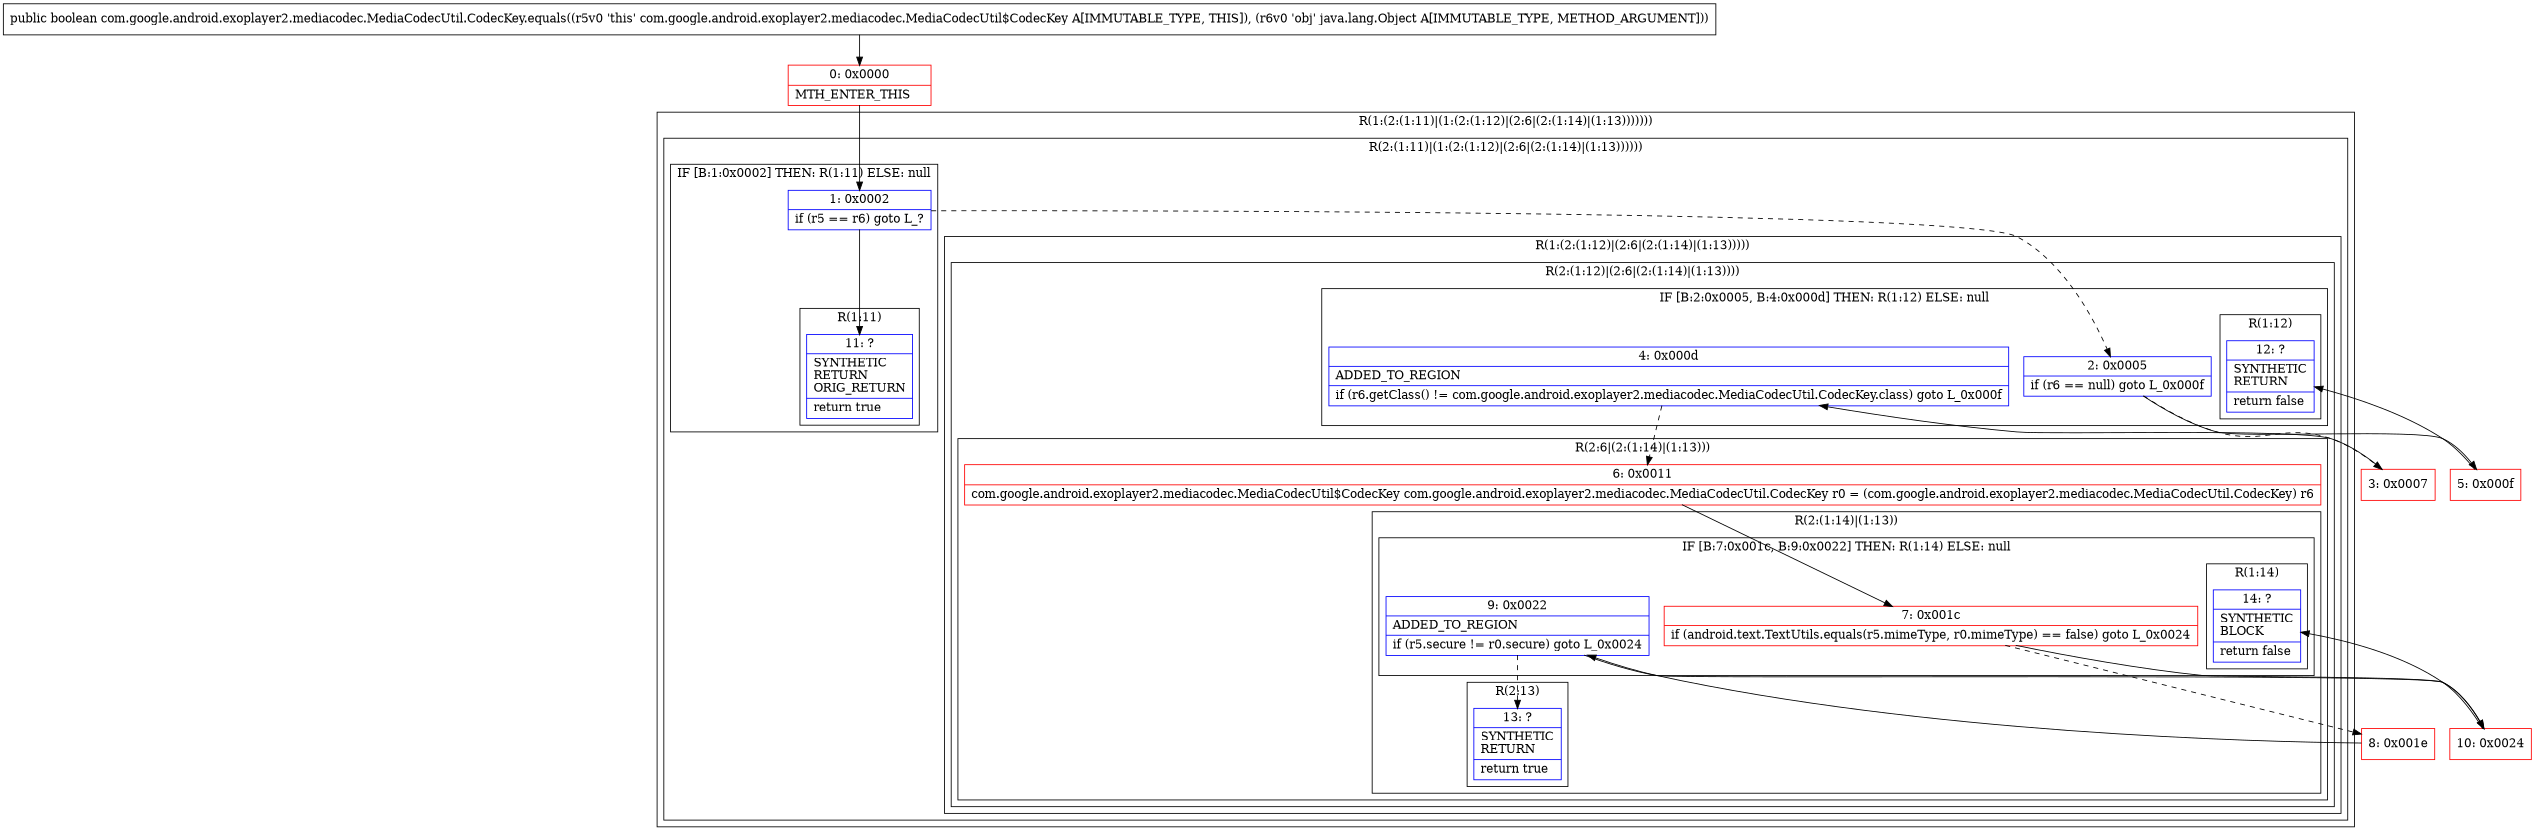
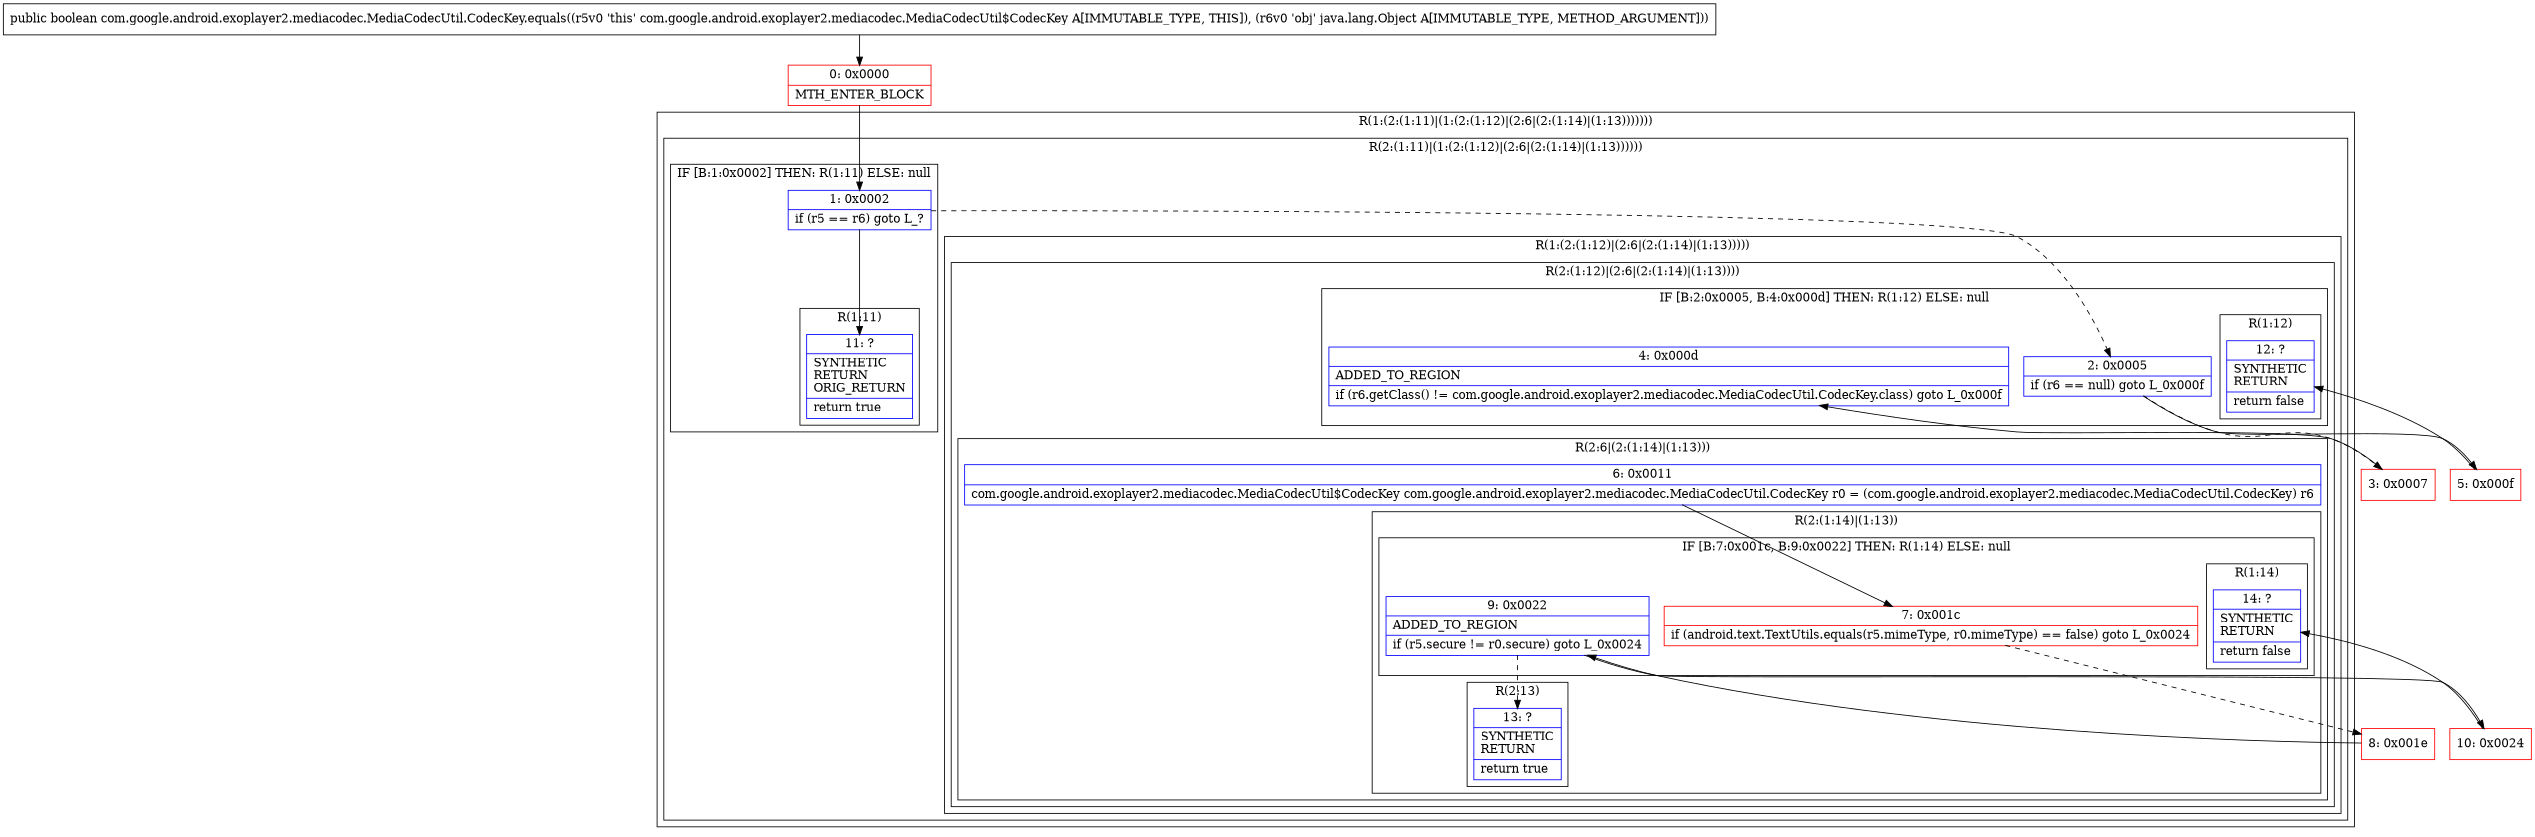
node "0: 0x0000": text "MTH_ENTER_THIS" -> "MTH_ENTER_BLOCK"
edge "4: 0x000d" -> "6: 0x0011": removed
node "6: 0x0011": color red -> blue
node "14: ?": text "BLOCK" -> "RETURN"
edge "7: 0x001c" -> "10: 0x0024": removed
